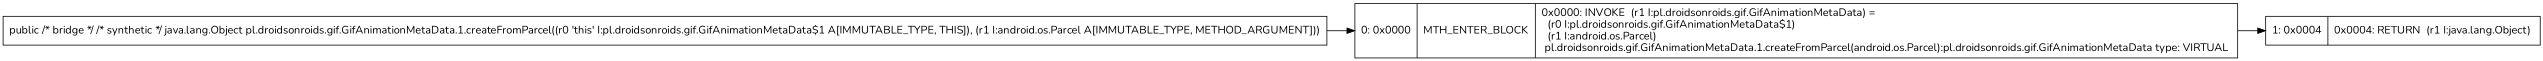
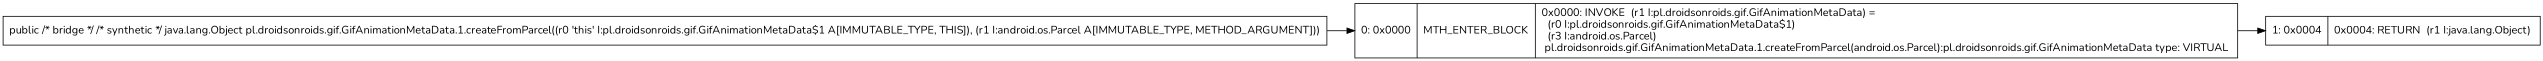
node "0: 0x0000": text "(r1 I:android.os.Parcel)" -> "(r3 I:android.os.Parcel)"
